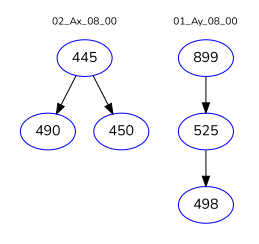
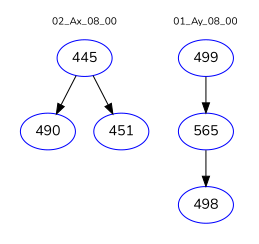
node "899": label "899" -> "499"
node "450": label "450" -> "451"
node "525": label "525" -> "565"
